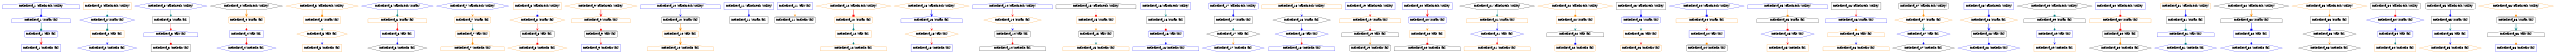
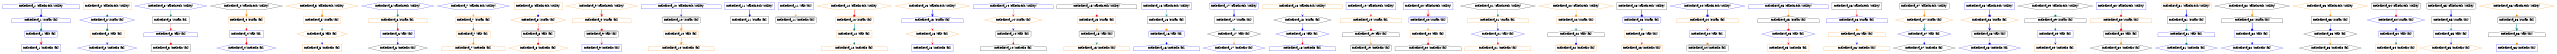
node "melodicwf_6 (calcthresh (susan)": label "melodicwf_6 (calcthresh (susan)" -> "melodicwf_6 (calcthresh (utility)"
edge "melodicwf_16 (susan (fsl)" -> "melodicwf_16 (tfilt (fsl)": color red -> darkorange
